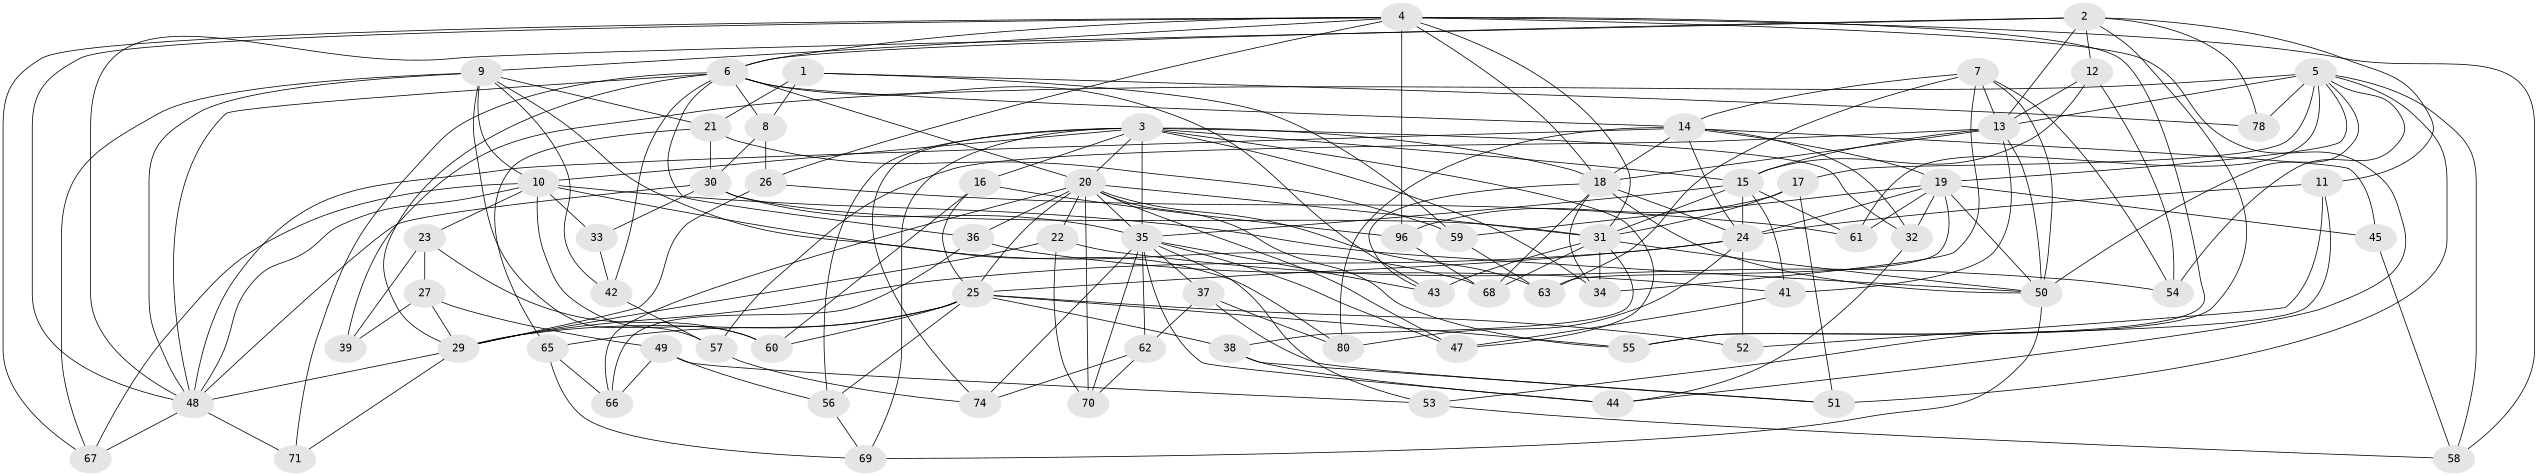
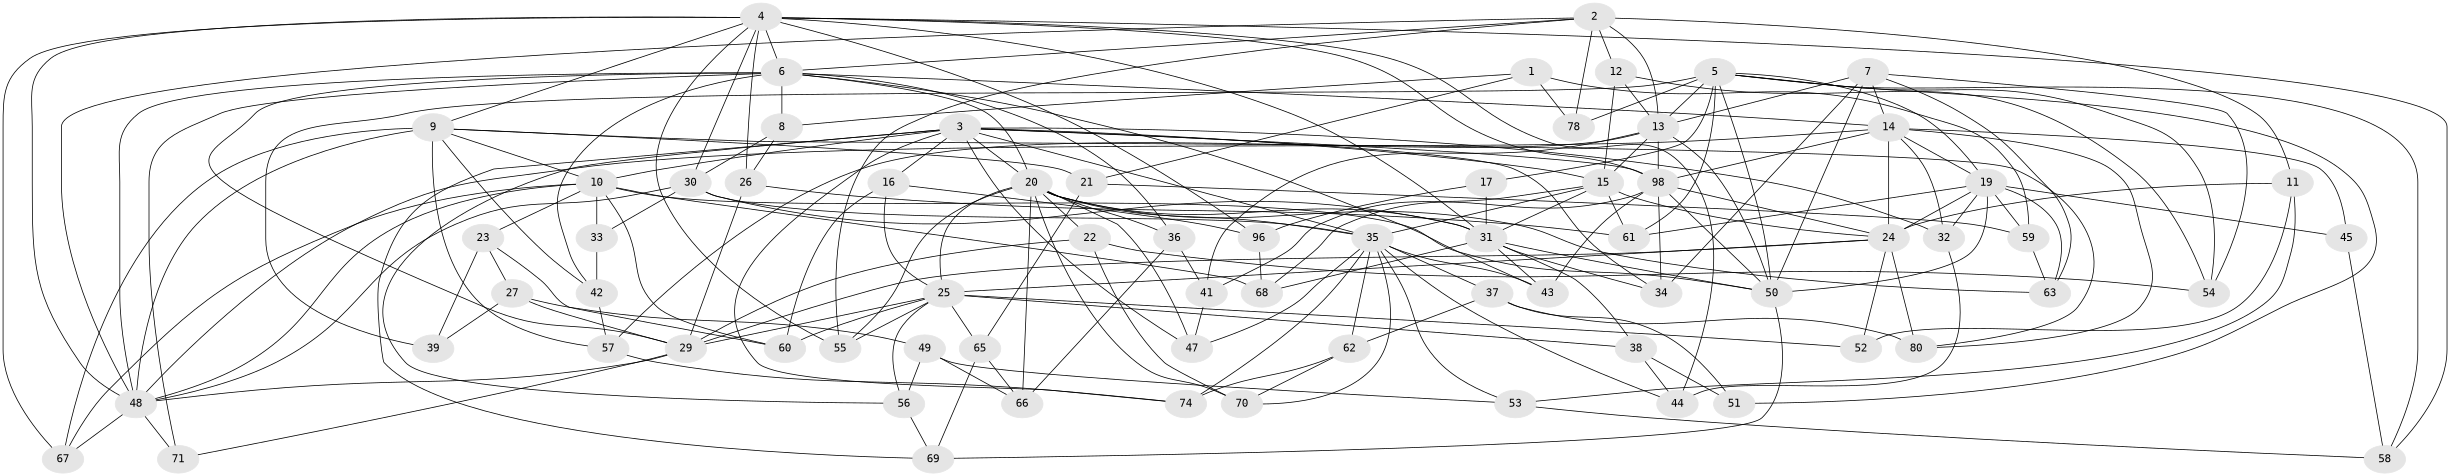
edge "21" -- "30": now "4" -- "30"
node "18": label "18" -> "98"
edge "17" -- "51": removed
